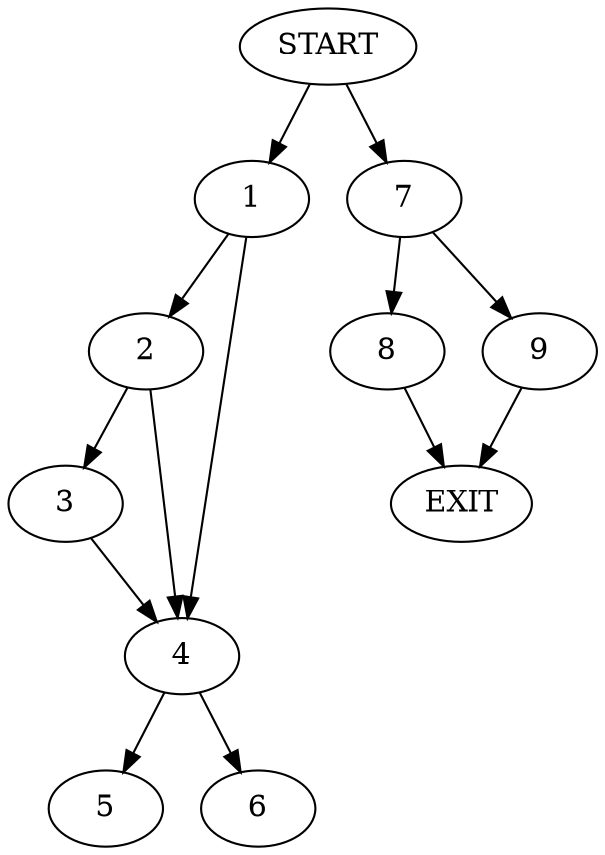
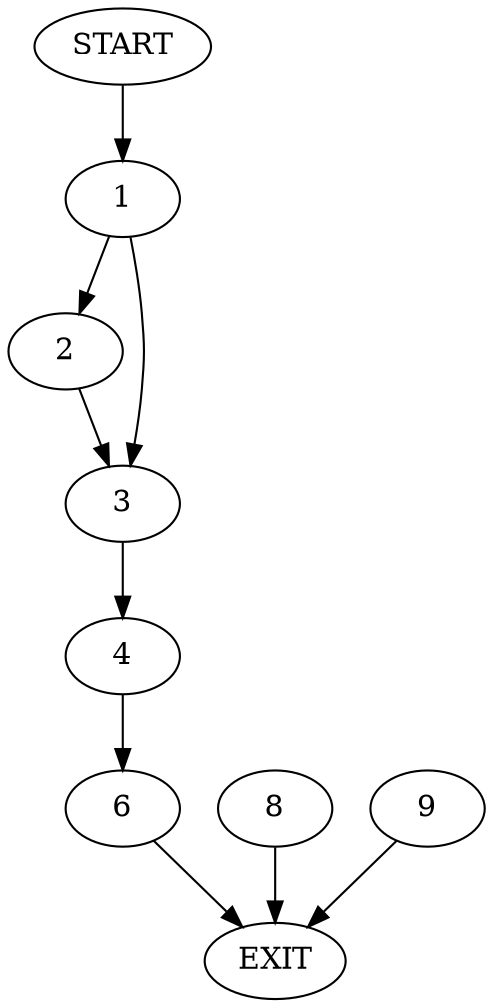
node "7": removed
edge "1" -> "4": now "1" -> "3"
edge "2" -> "4": removed
node "5": removed
edge "6" -> "EXIT": added
